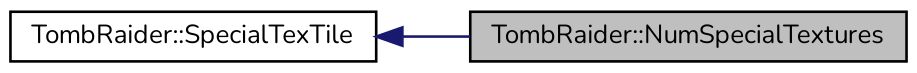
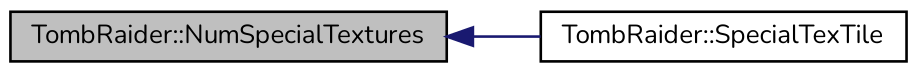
edge "TombRaider::NumSpecialTextures" -> "TombRaider::SpecialTexTile": reversed
